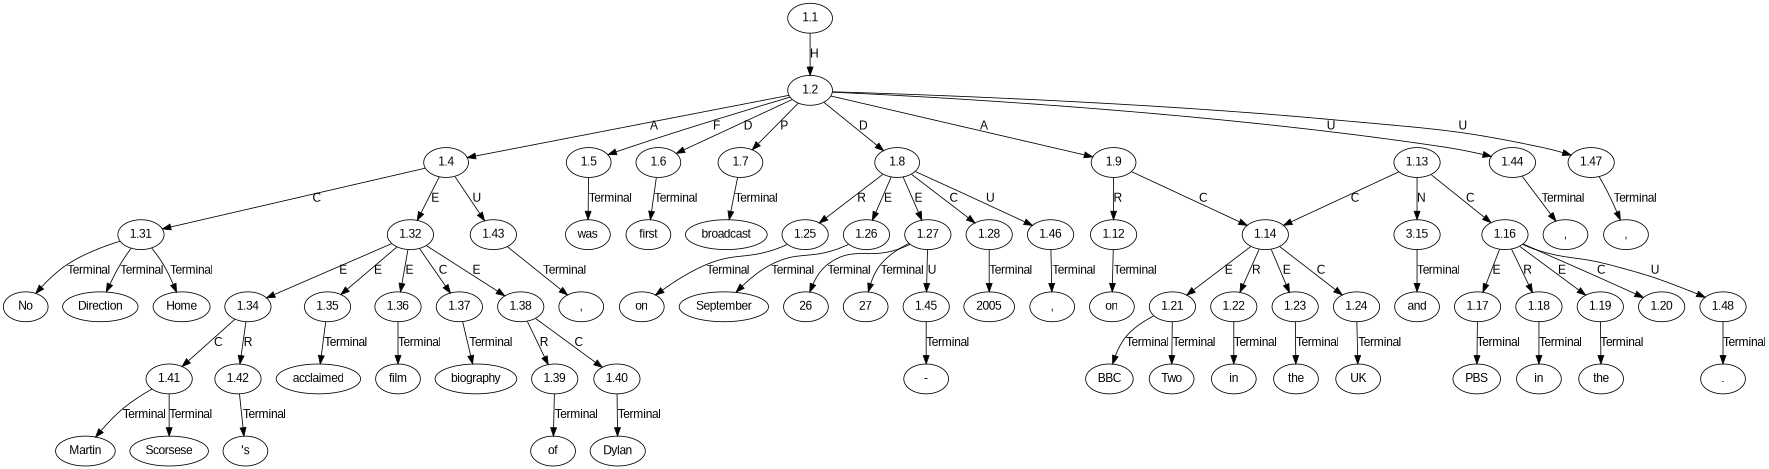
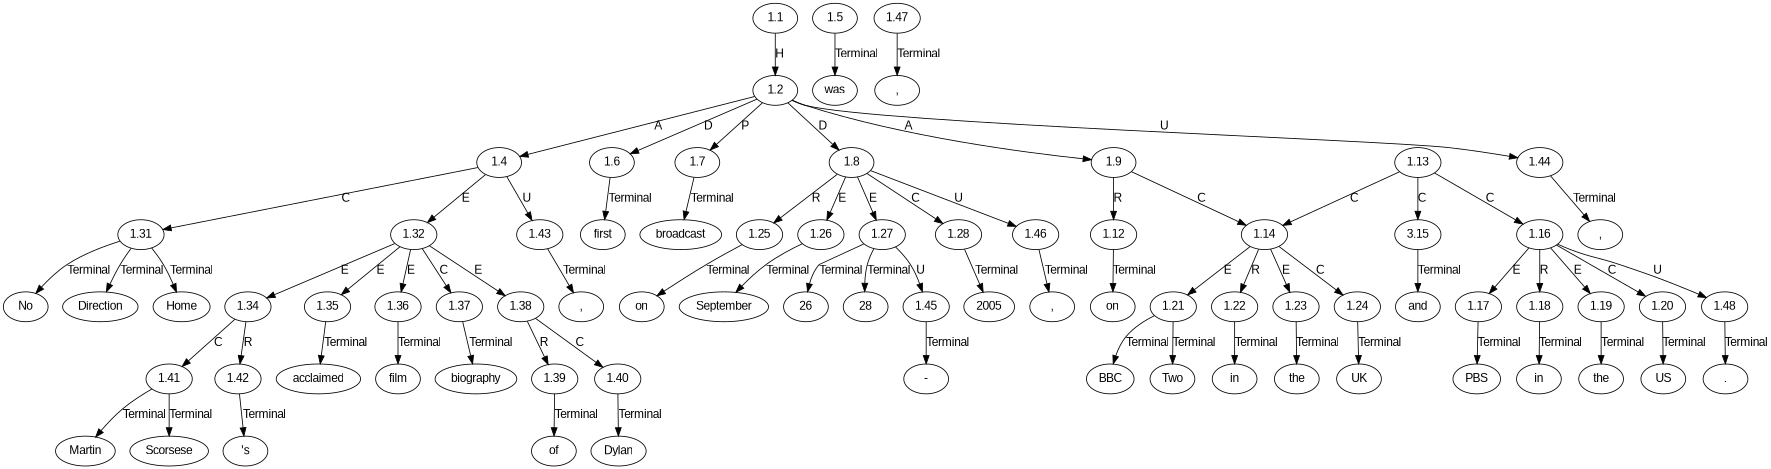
edge "1.2" -> "1.47": removed, label "U"
edge "1.2" -> "1.5": removed, label "F"
edge "1.13" -> "3.15": label "N" -> "C"
node "27": label "27" -> "28"
node "US": added
